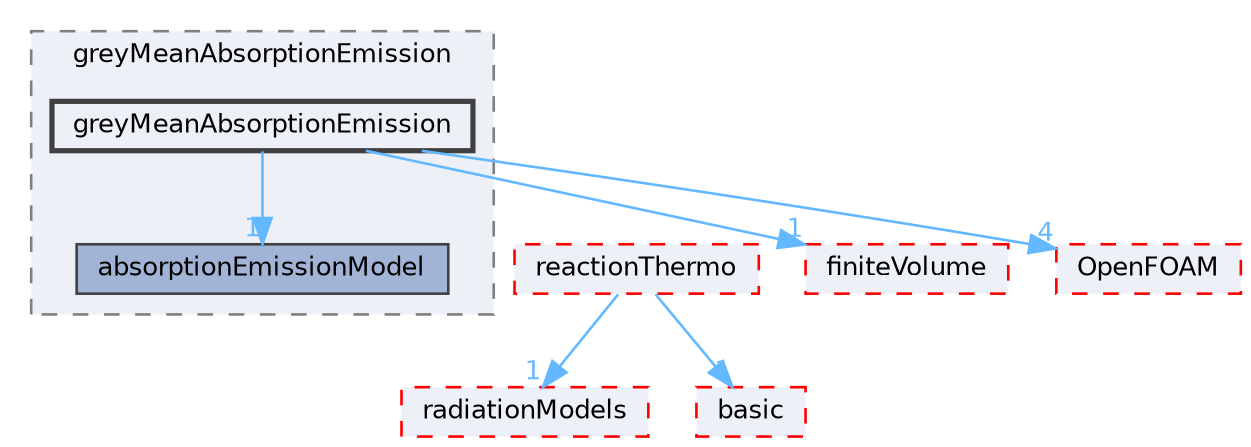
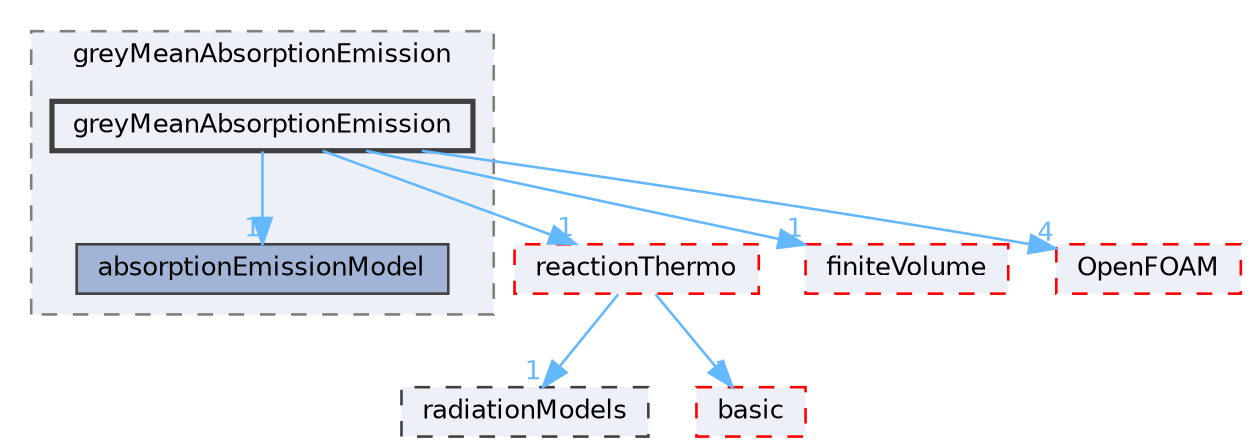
edge "greyMeanAbsorptionEmission" -> "reactionThermo": added
node "radiationModels": color red -> grey25
